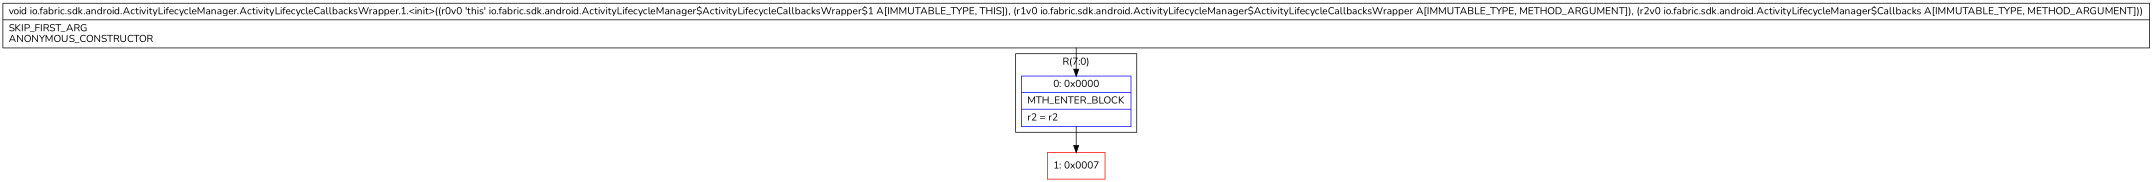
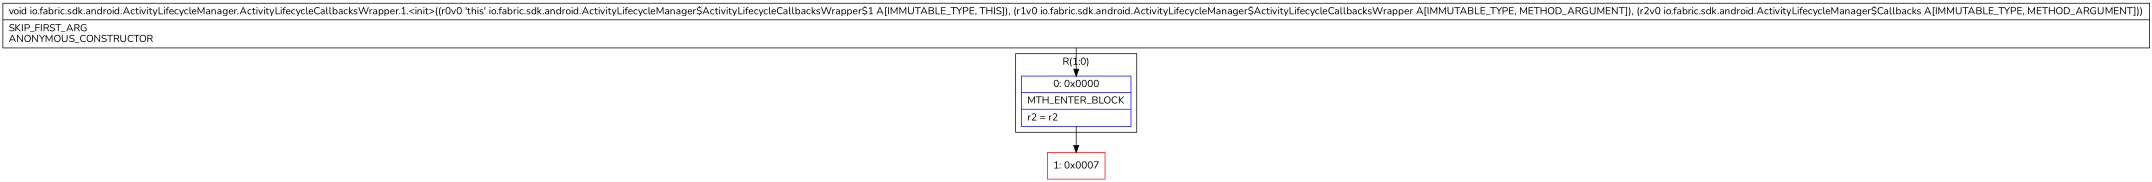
cluster "R(7:0)": label "R(7:0)" -> "R(1:0)"
